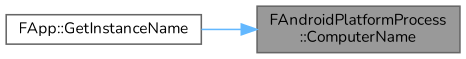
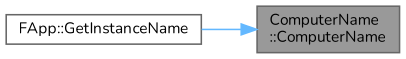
node "FAndroidPlatformProcess ::ComputerName": label "FAndroidPlatformProcess ::ComputerName" -> "ComputerName ::ComputerName"
